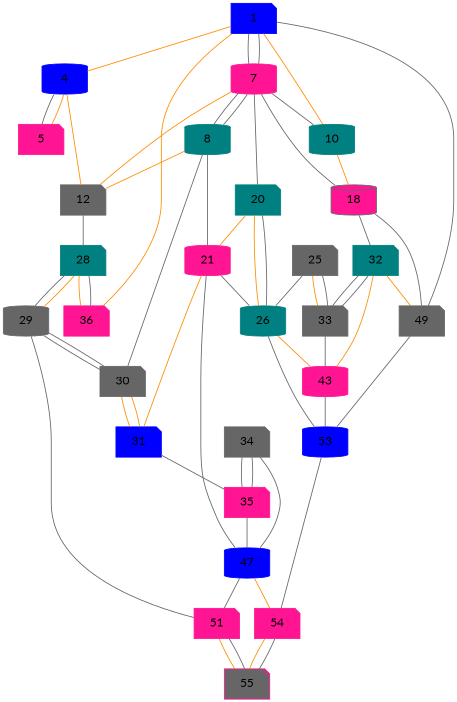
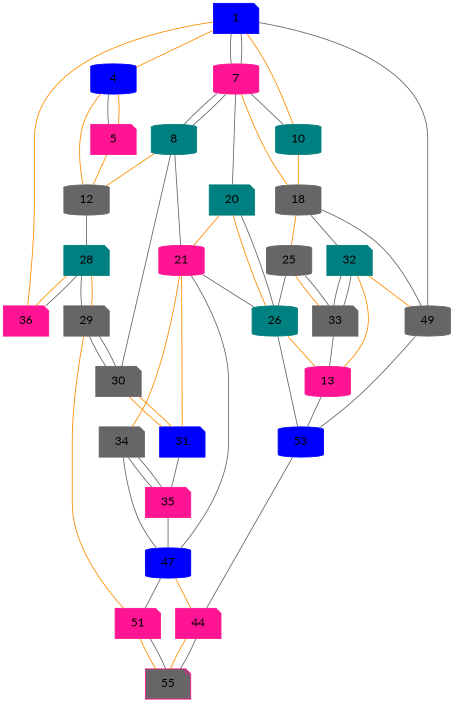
edge "7" -- "12": now "5" -- "12"
edge "7" -- "18": color gray40 -> darkorange
node "12": shape note -> cylinder
node "18": fillcolor deeppink -> gray40
edge "18" -- "25": added
node "25": shape note -> cylinder
node "29": shape cylinder -> note
node "49": shape note -> cylinder
edge "21" -- "34": added
node "43": label "43" -> "13"
edge "29" -- "51": color gray40 -> darkorange
node "54": label "54" -> "44"
